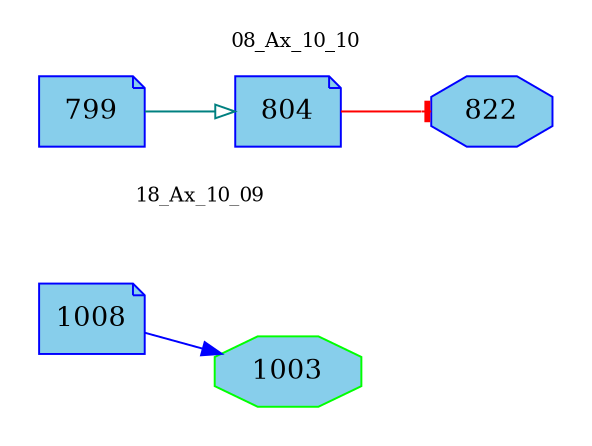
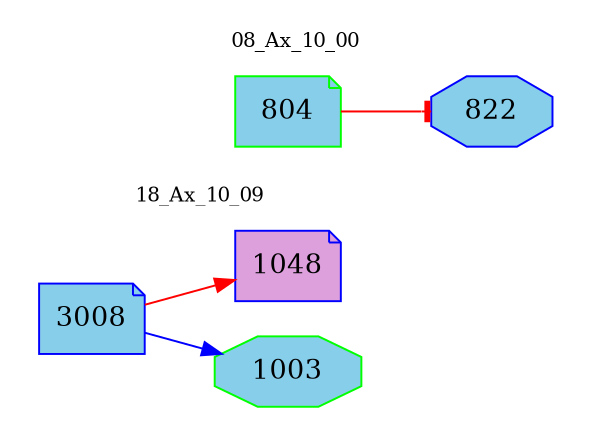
cluster "08_Ax_10_10": label "08_Ax_10_10" -> "08_Ax_10_00"
node "799": removed
node "804": color blue -> green
node "1048": added
node "1008": label "1008" -> "3008"
